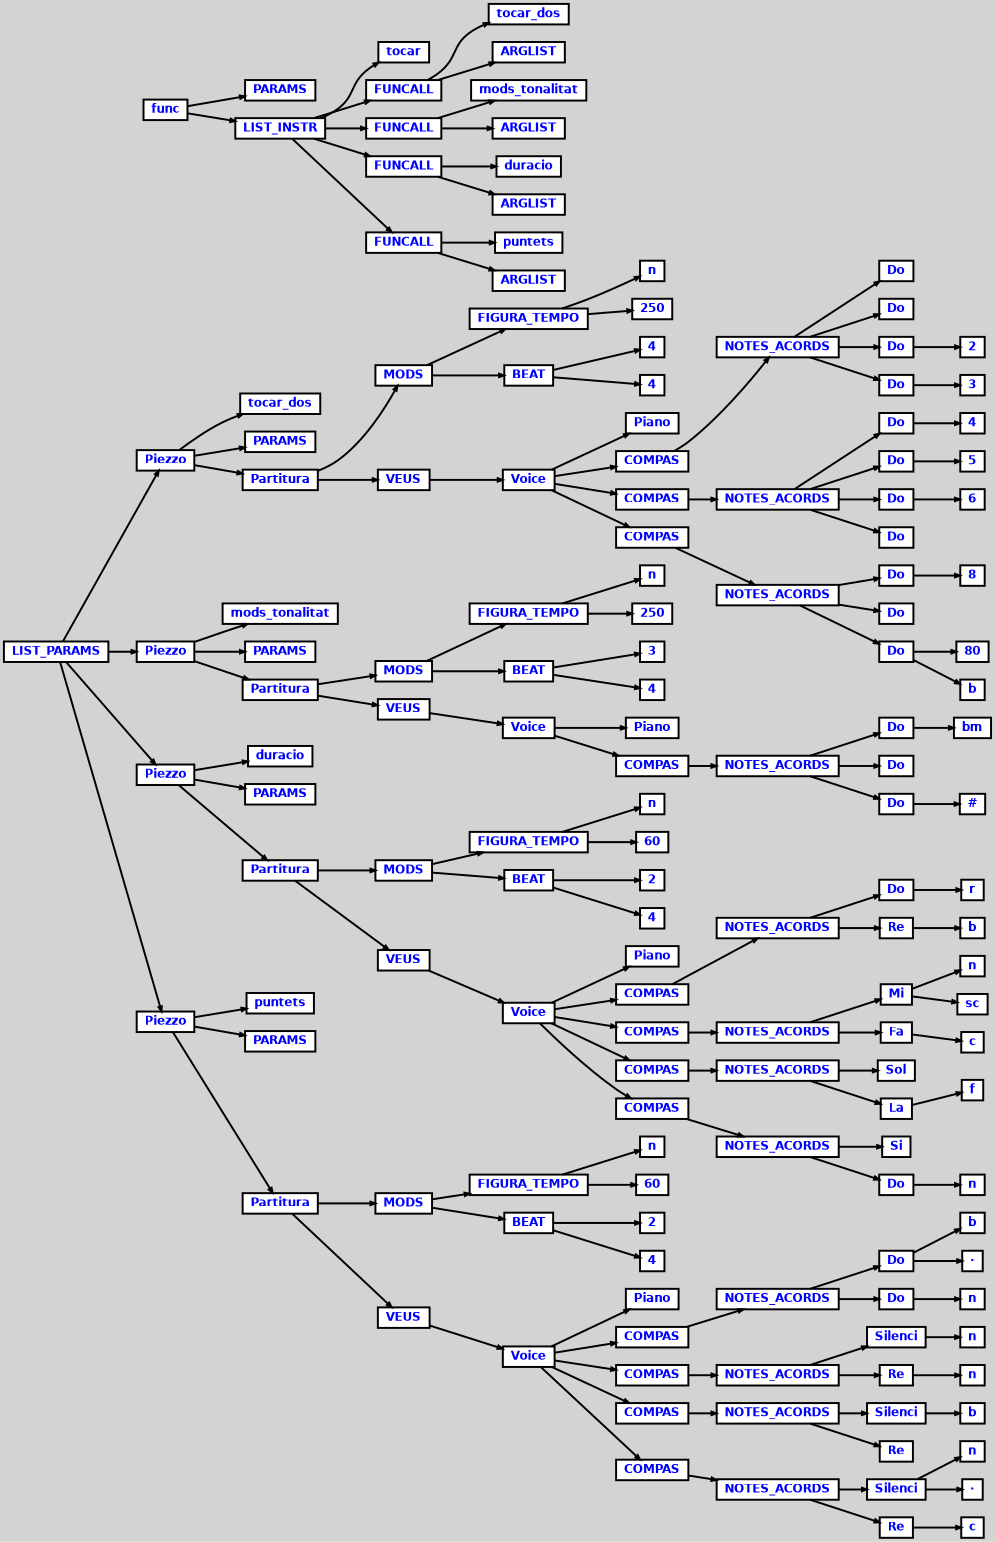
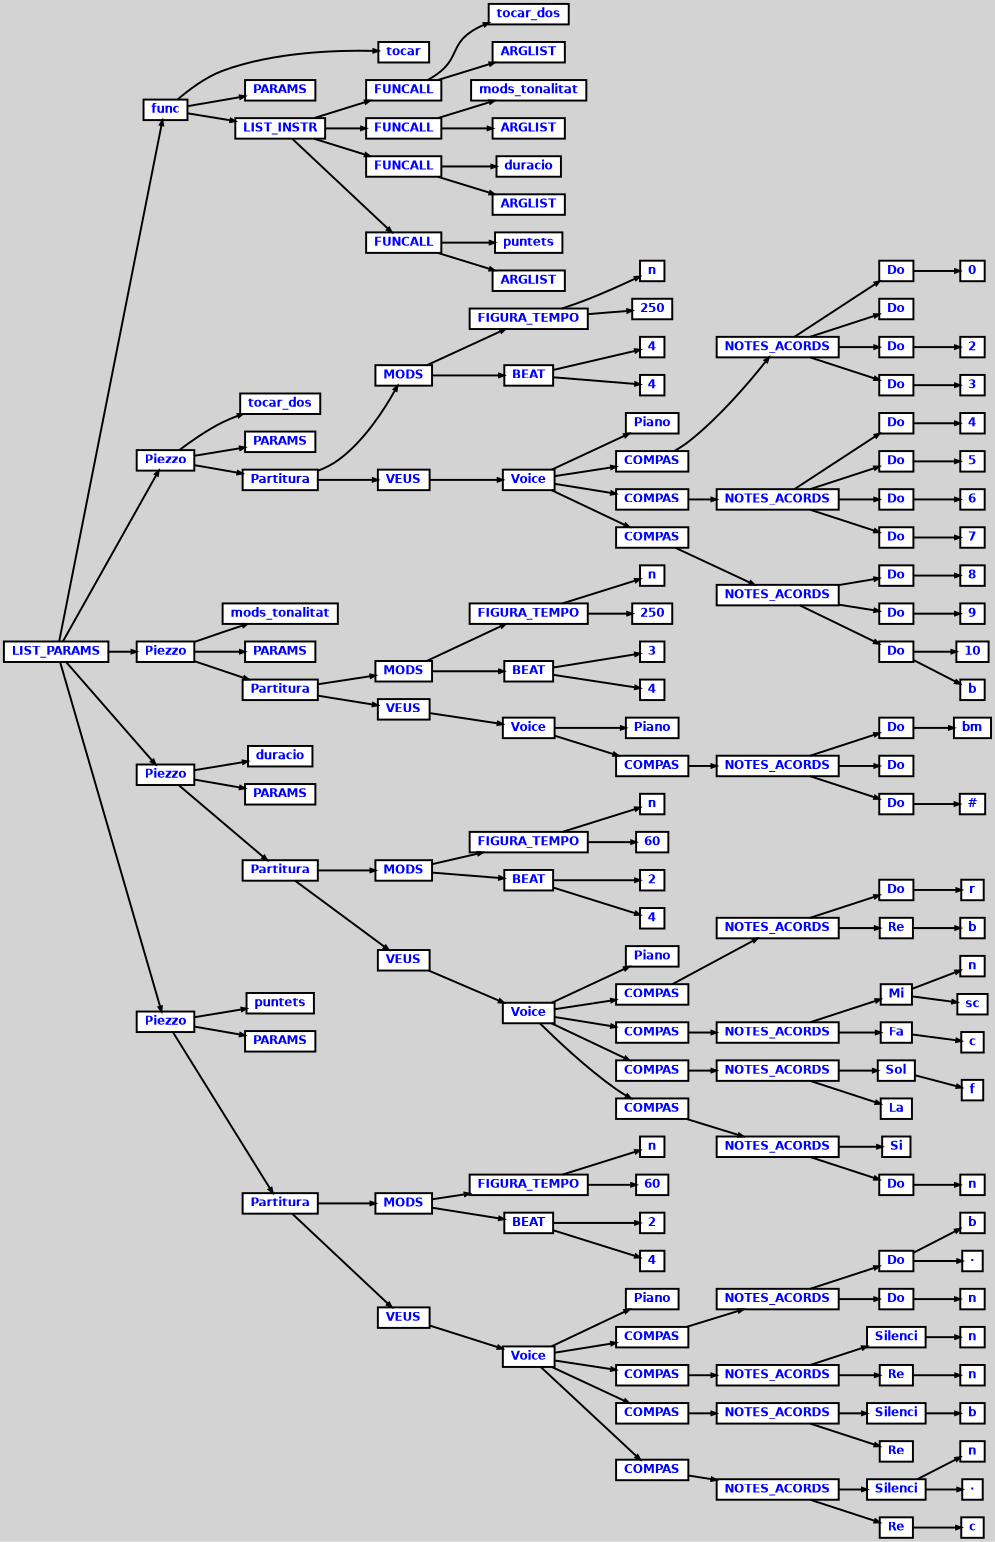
edge "LIST_INSTR" -> "tocar": now "func" -> "tocar"
node "0": added
edge "LIST_PARAMS" -> "func": added
node "7": added
node "9": added
node "80": label "80" -> "10"
edge "La" -> "f": now "Sol" -> "f"
